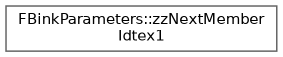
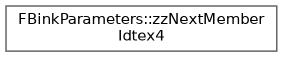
node "FBinkParameters::zzNextMember Idtex1": label "FBinkParameters::zzNextMember Idtex1" -> "FBinkParameters::zzNextMember Idtex4"
